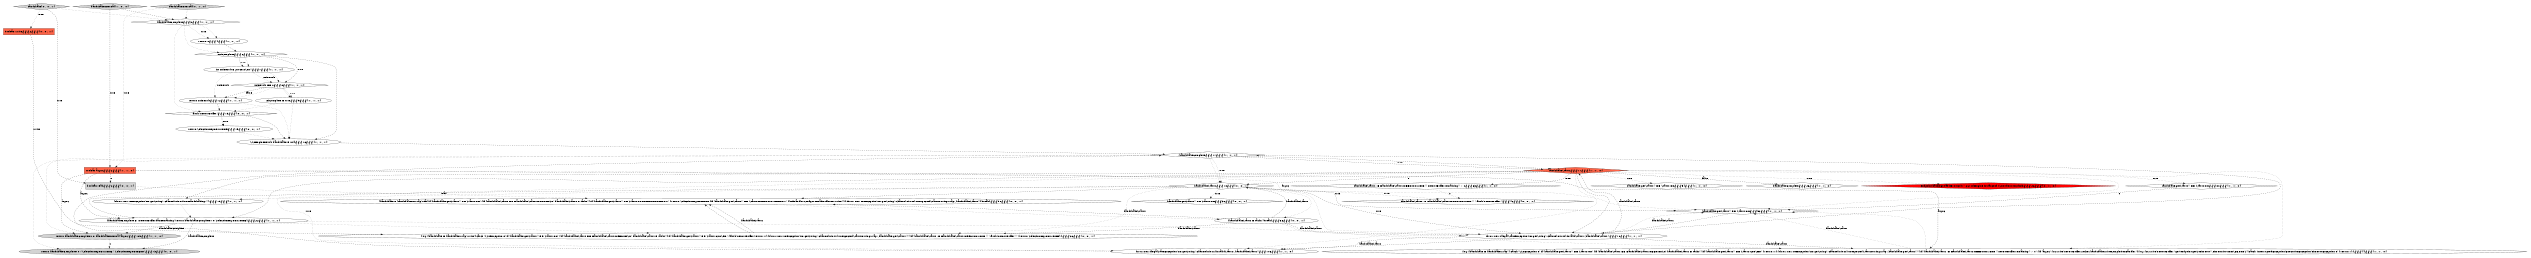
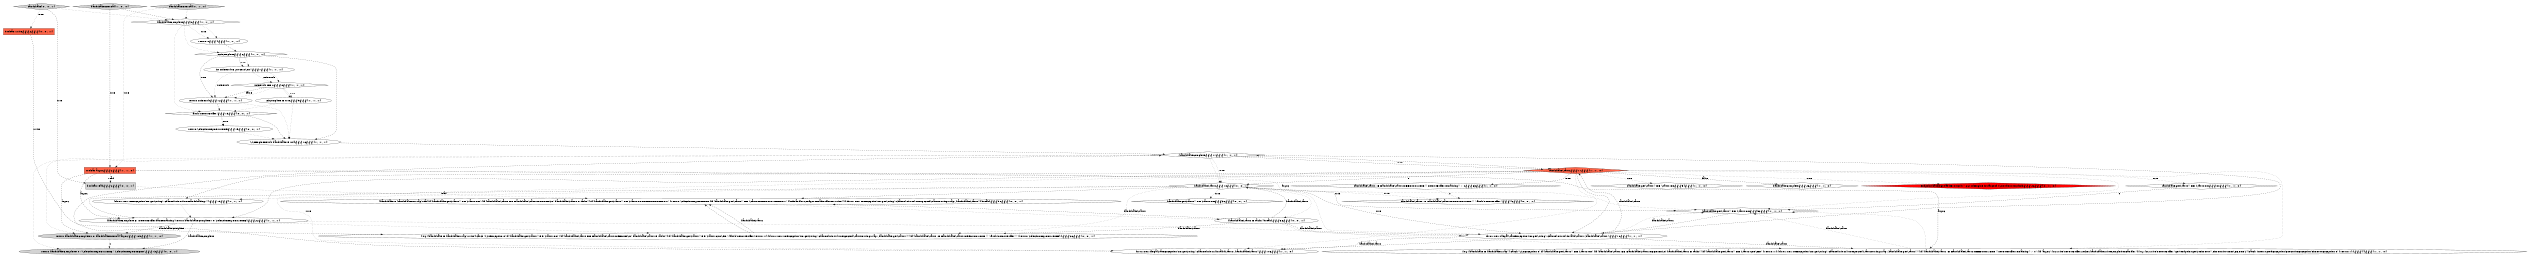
edge "!sniComplete@@@6@@@['1', '1', '1']" -> "sniResult == 0@@@8@@@['1', '1', '1']": now "!sniComplete@@@6@@@['1', '1', '1']" -> "return sniResult@@@12@@@['1', '1', '1']"
edge "boolean async@@@2@@@['1', '1', '0']" -> "boolean read@@@2@@@['0', '0', '1']": label "0" -> "read"
